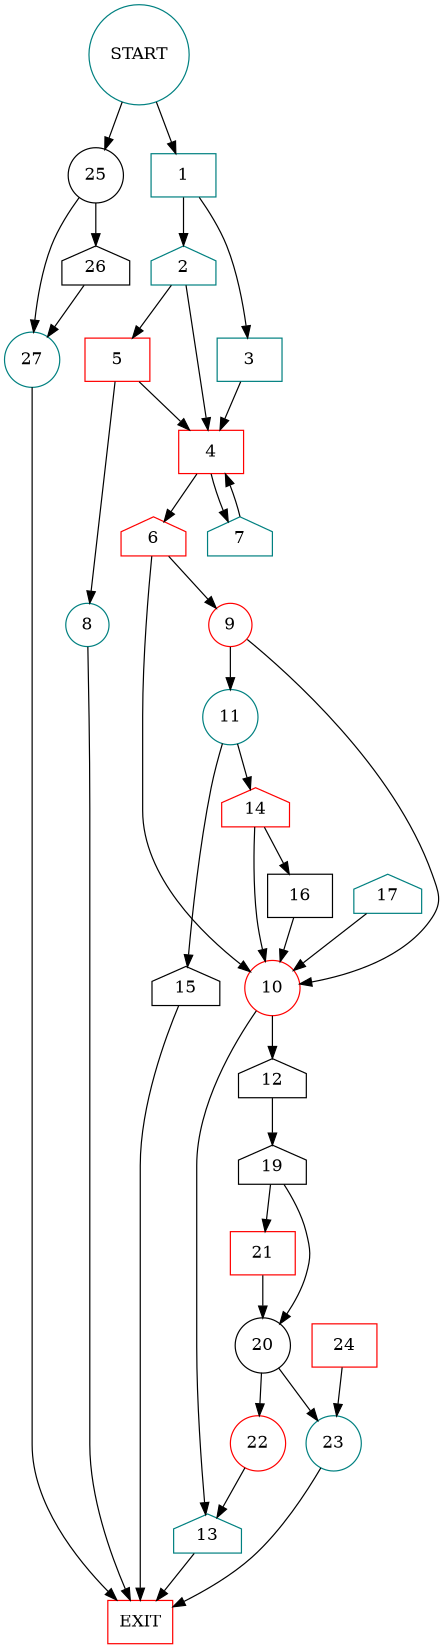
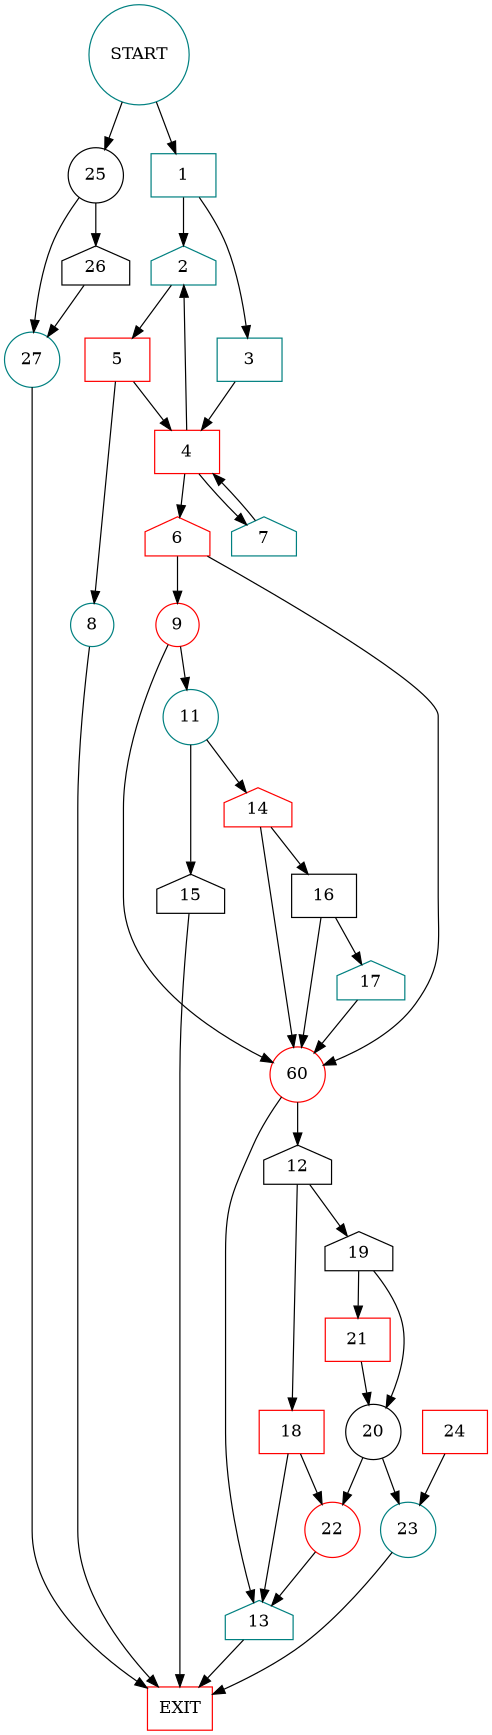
edge "2" -> "4": reversed
edge "16" -> "17": added
node "10": label "10" -> "60"
node "18": added
